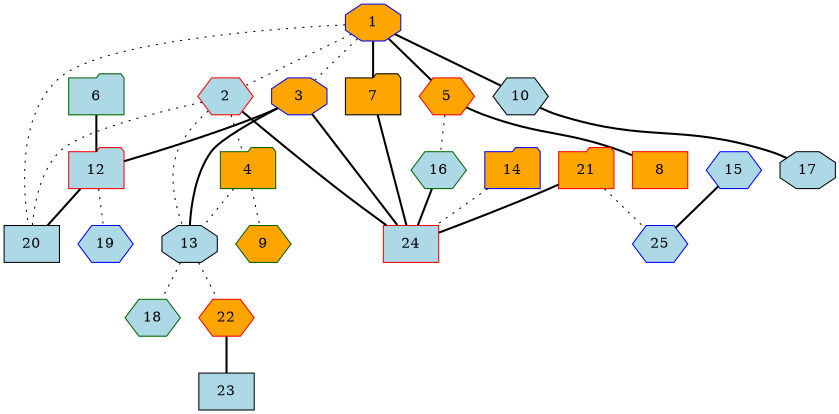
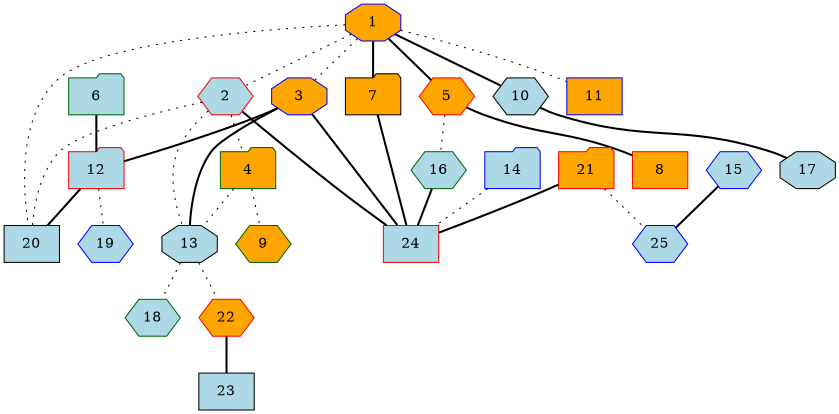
node "11": added
node "14": fillcolor orange -> lightblue
